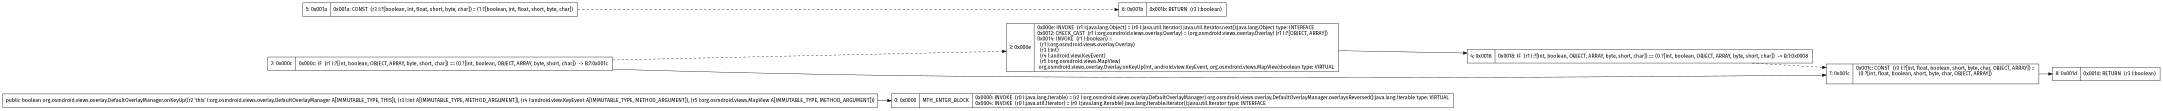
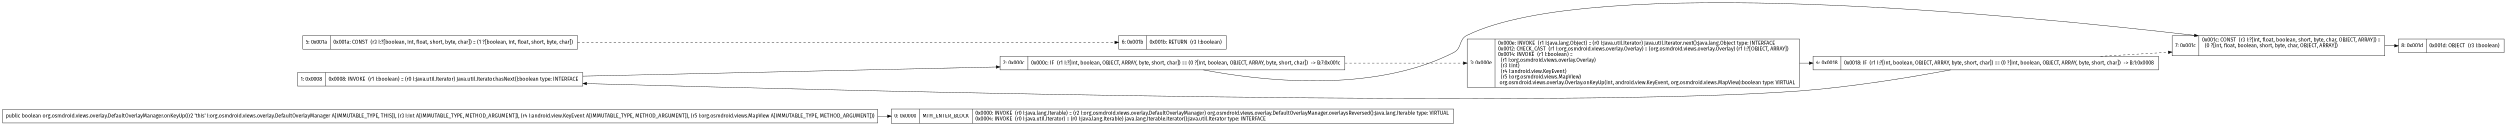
node "8: 0x001d": text "0x001d: RETURN  (r3 I:boolean)" -> "0x001d: OBJECT  (r3 I:boolean)"
node "1: 0x0008": added
